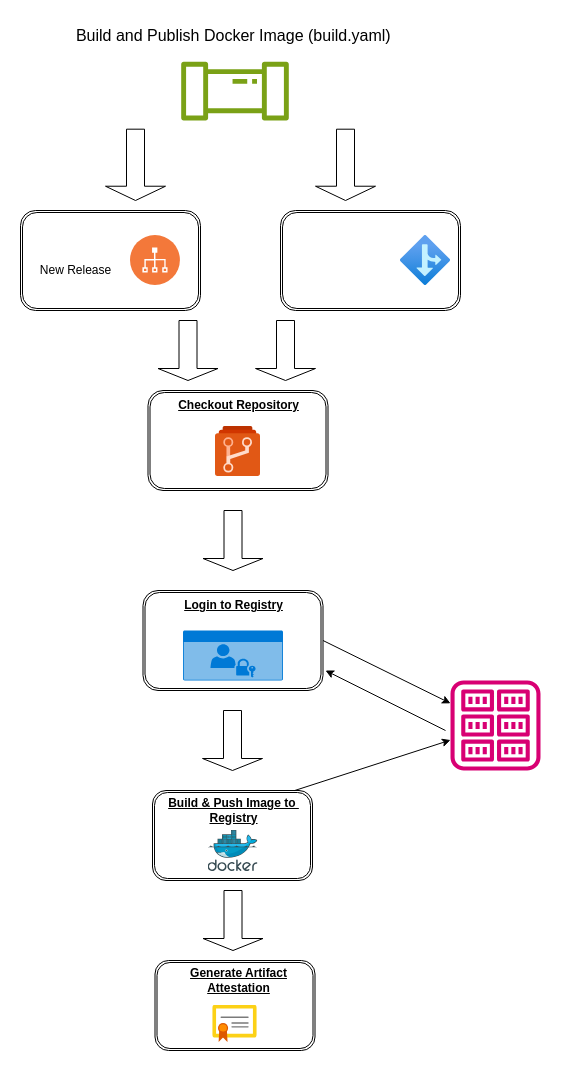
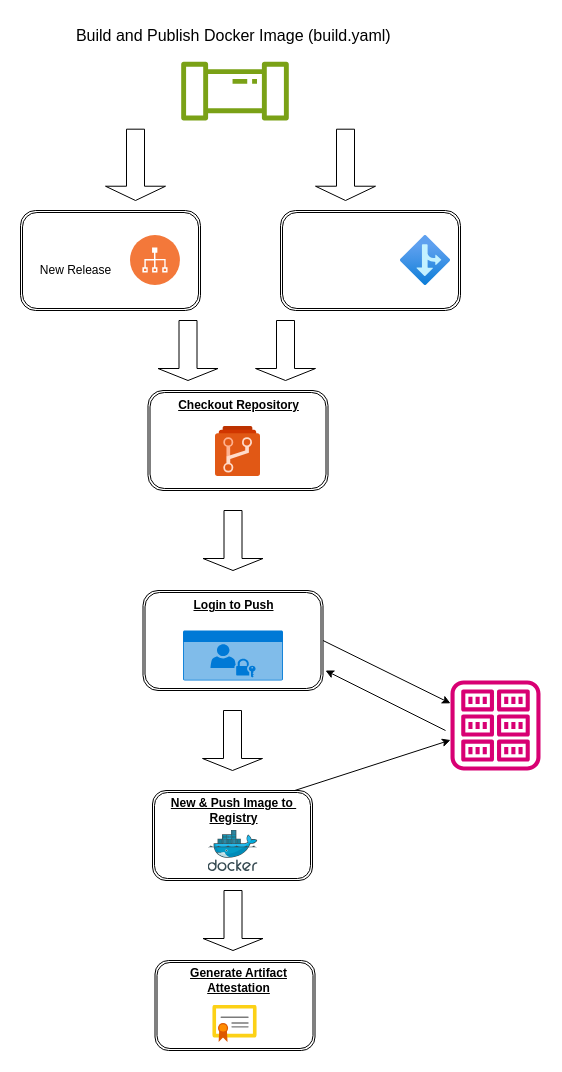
node "Login to Registry": label "Login to Registry" -> "Login to Push"
node "Build & Push Image to Registry": label "Build & Push Image to Registry" -> "New & Push Image to Registry"
